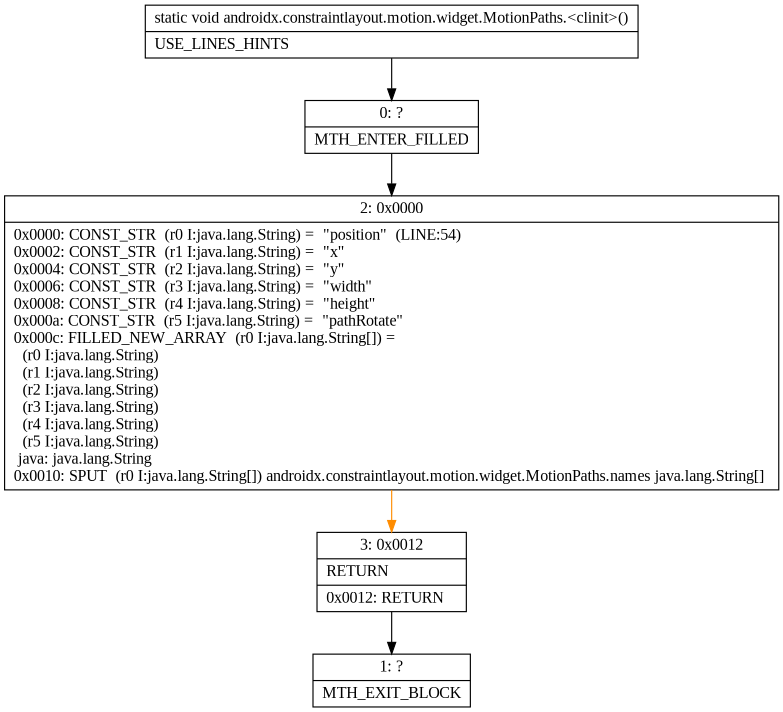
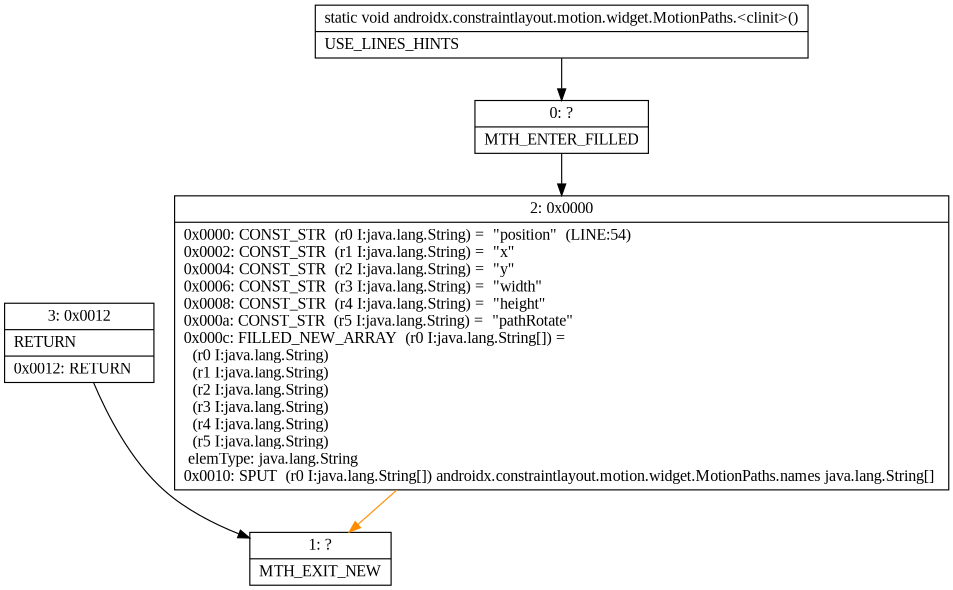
node "2: 0x0000": text "java: java.lang.String" -> "elemType: java.lang.String"
edge "2: 0x0000" -> "3: 0x0012": now "2: 0x0000" -> "1: ?"
node "1: ?": text "MTH_EXIT_BLOCK" -> "MTH_EXIT_NEW"
